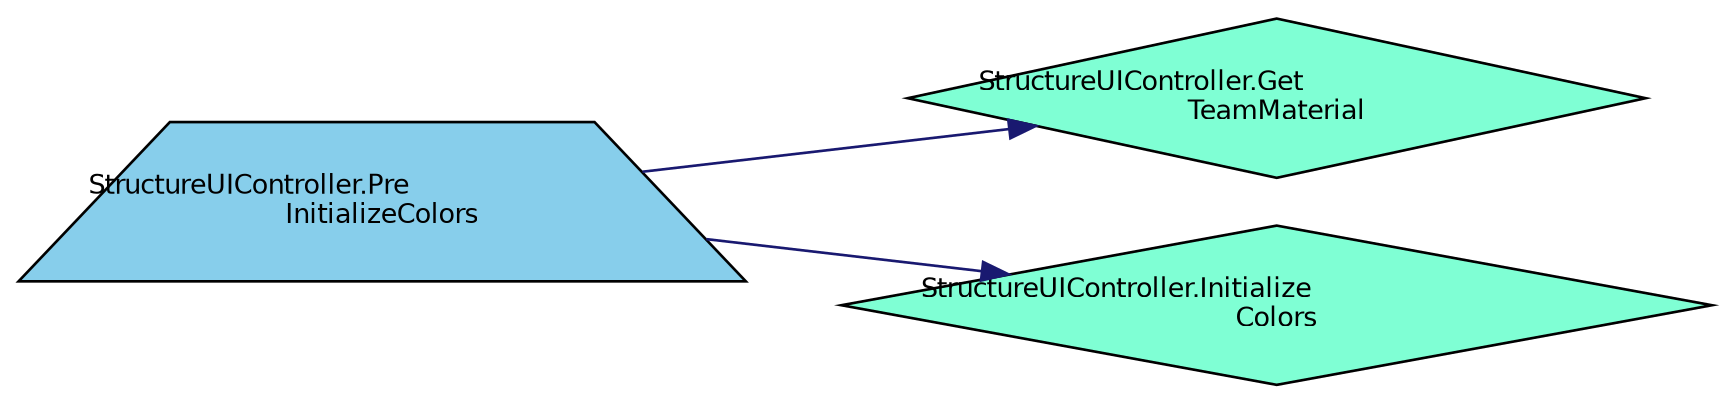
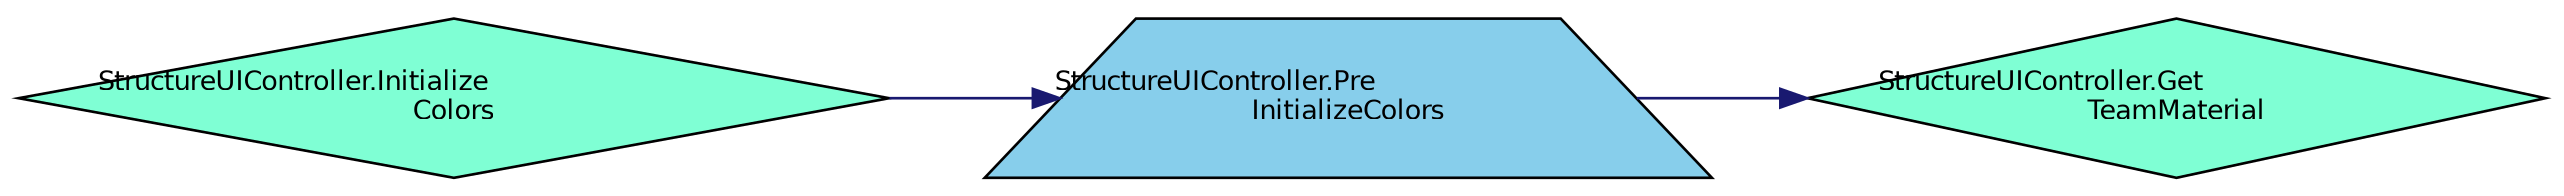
edge "StructureUIController.Pre InitializeColors" -> "StructureUIController.Initialize Colors": reversed
